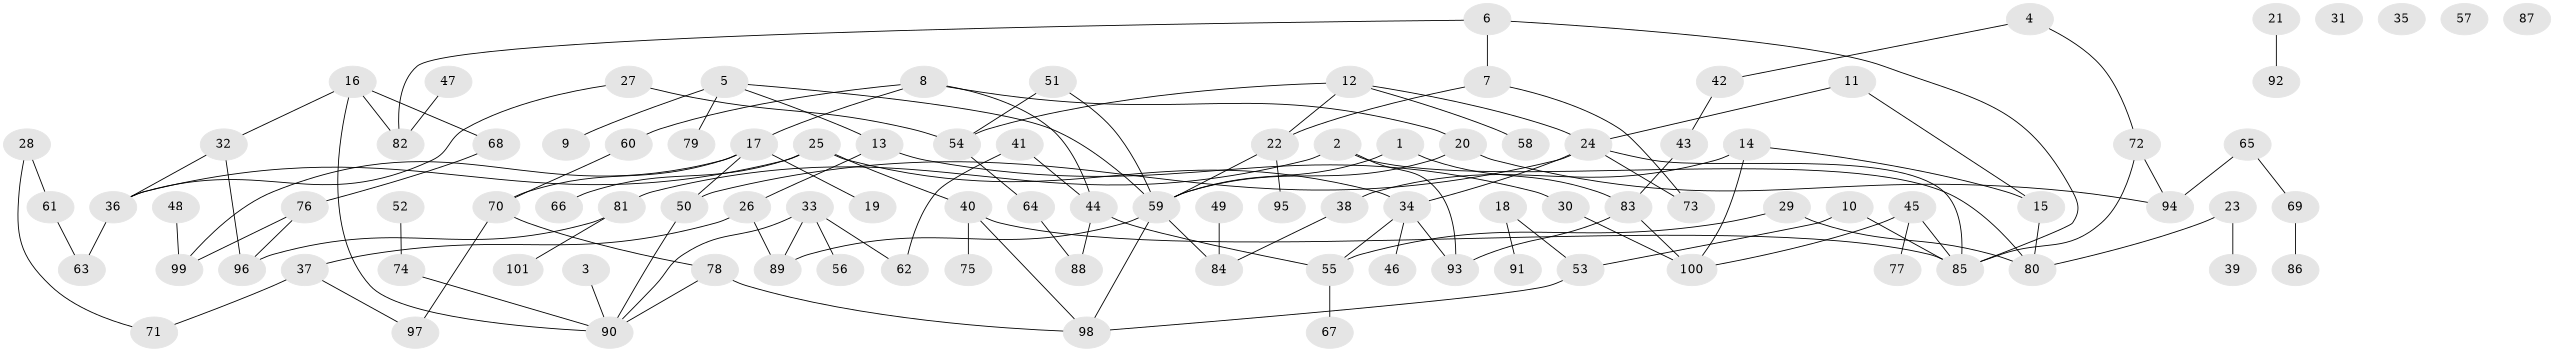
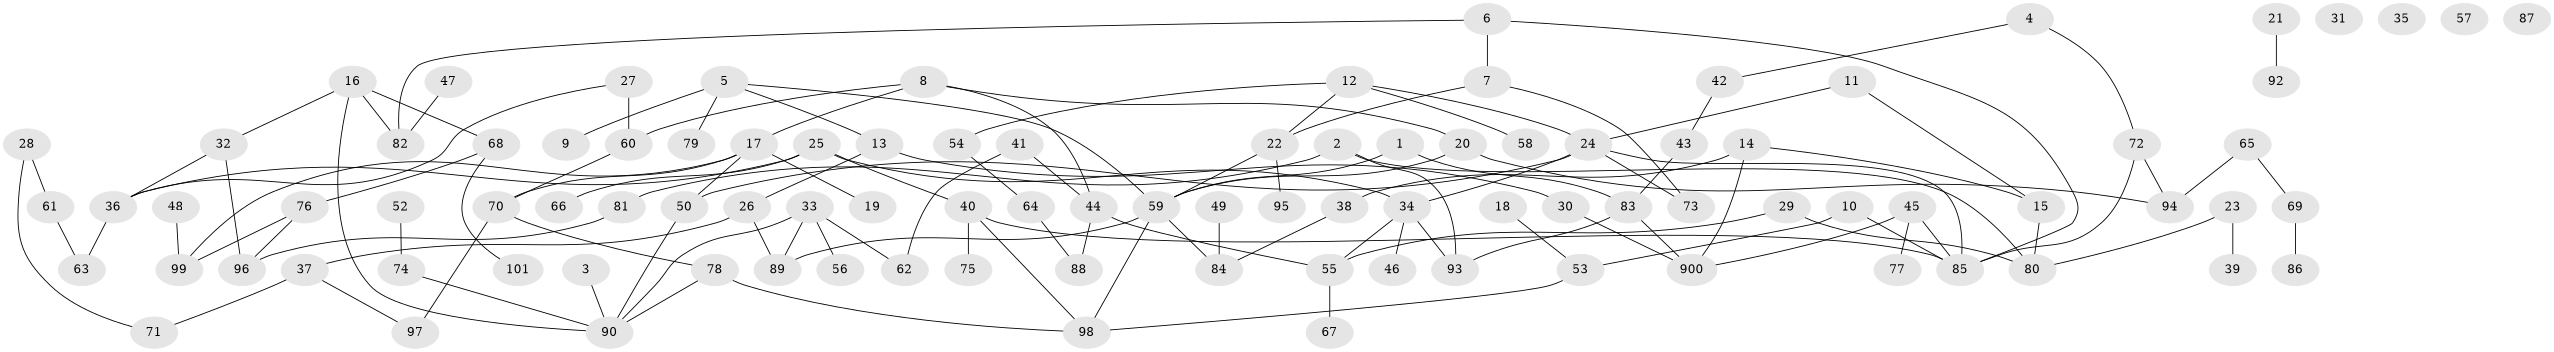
node "51": removed
edge "27" -- "54": now "27" -- "60"
edge "81" -- "101": now "68" -- "101"
node "91": removed
node "100": label "100" -> "900"
